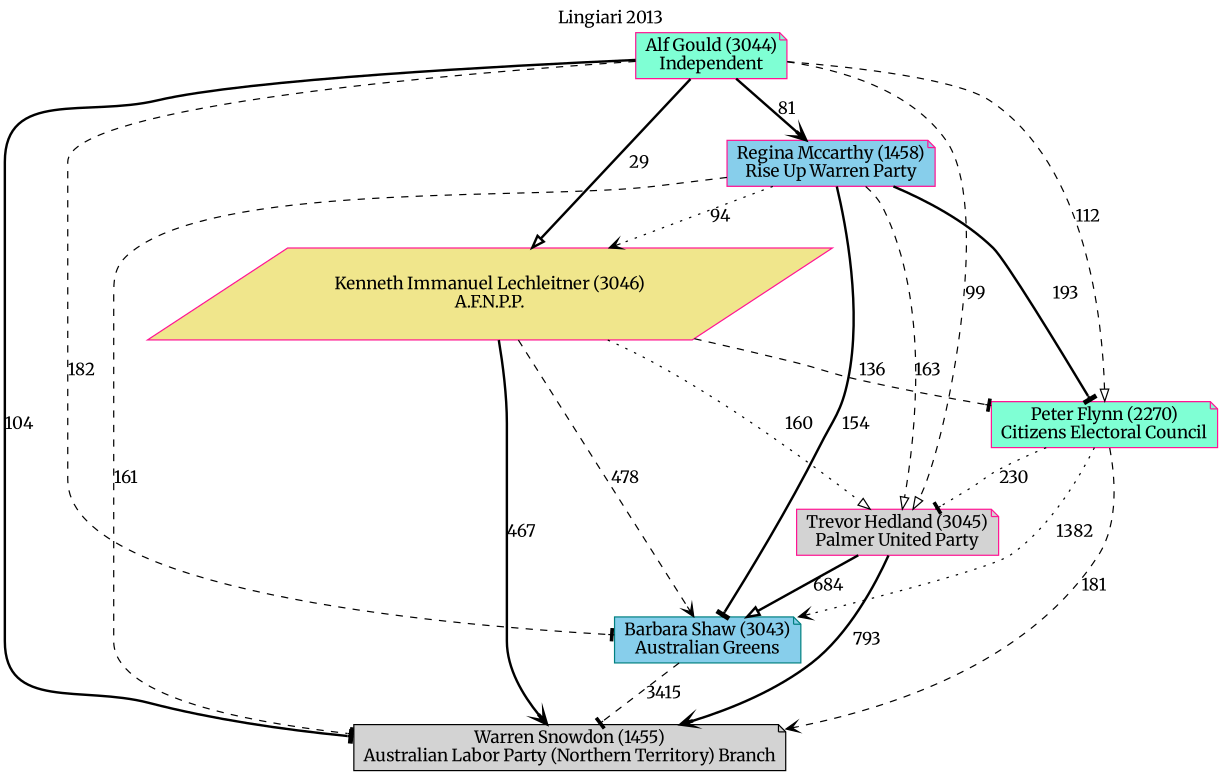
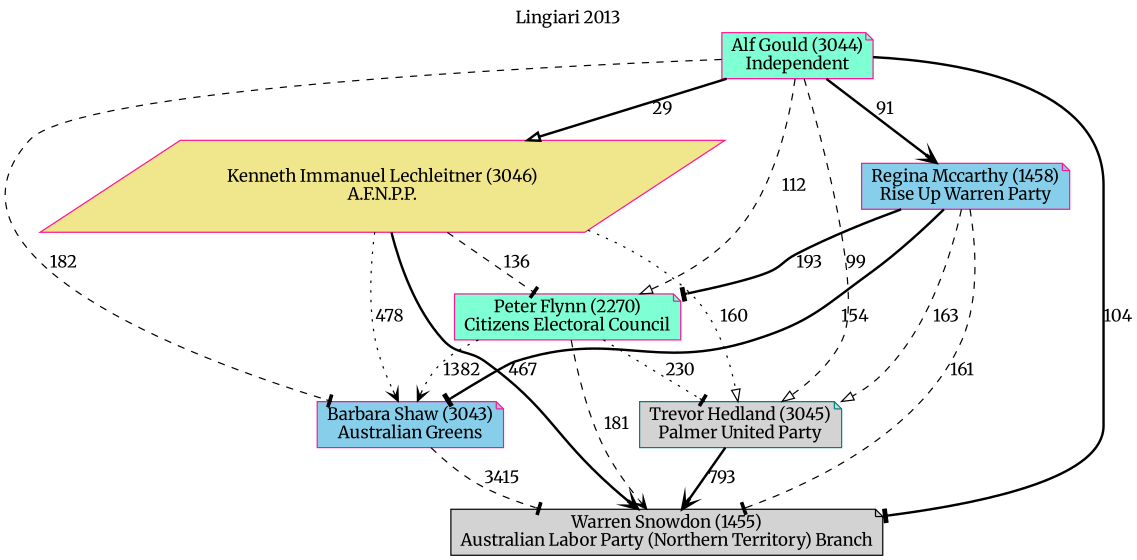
edge "Alf Gould (3044) Independent" -> "Regina Mccarthy (1458) Rise Up Warren Party": label "81" -> "91"
edge "Regina Mccarthy (1458) Rise Up Warren Party" -> "Kenneth Immanuel Lechleitner (3046) A.F.N.P.P.": removed, label "94"
edge "Kenneth Immanuel Lechleitner (3046) A.F.N.P.P." -> "Barbara Shaw (3043) Australian Greens": style dashed -> dotted
node "Trevor Hedland (3045) Palmer United Party": color deeppink -> teal
edge "Trevor Hedland (3045) Palmer United Party" -> "Barbara Shaw (3043) Australian Greens": removed, label "684"
node "Barbara Shaw (3043) Australian Greens": color teal -> deeppink
